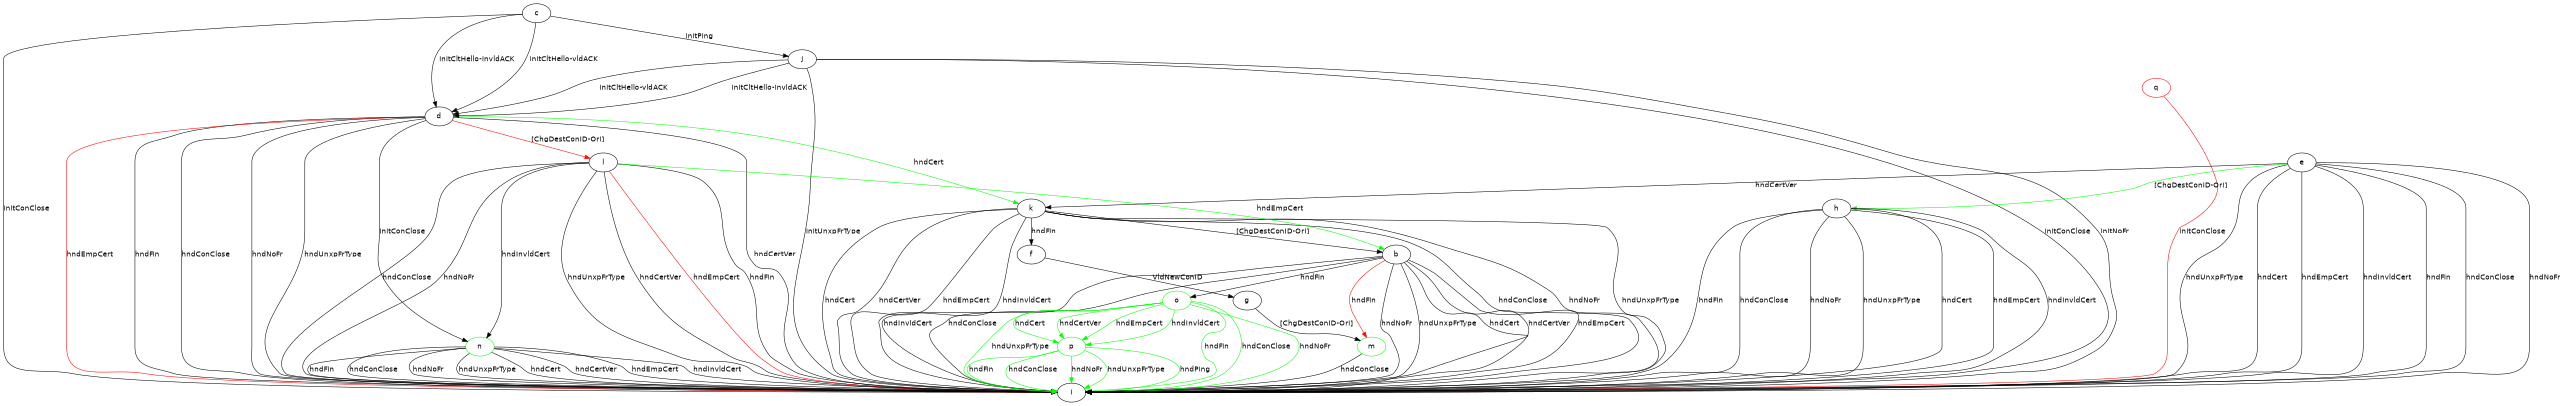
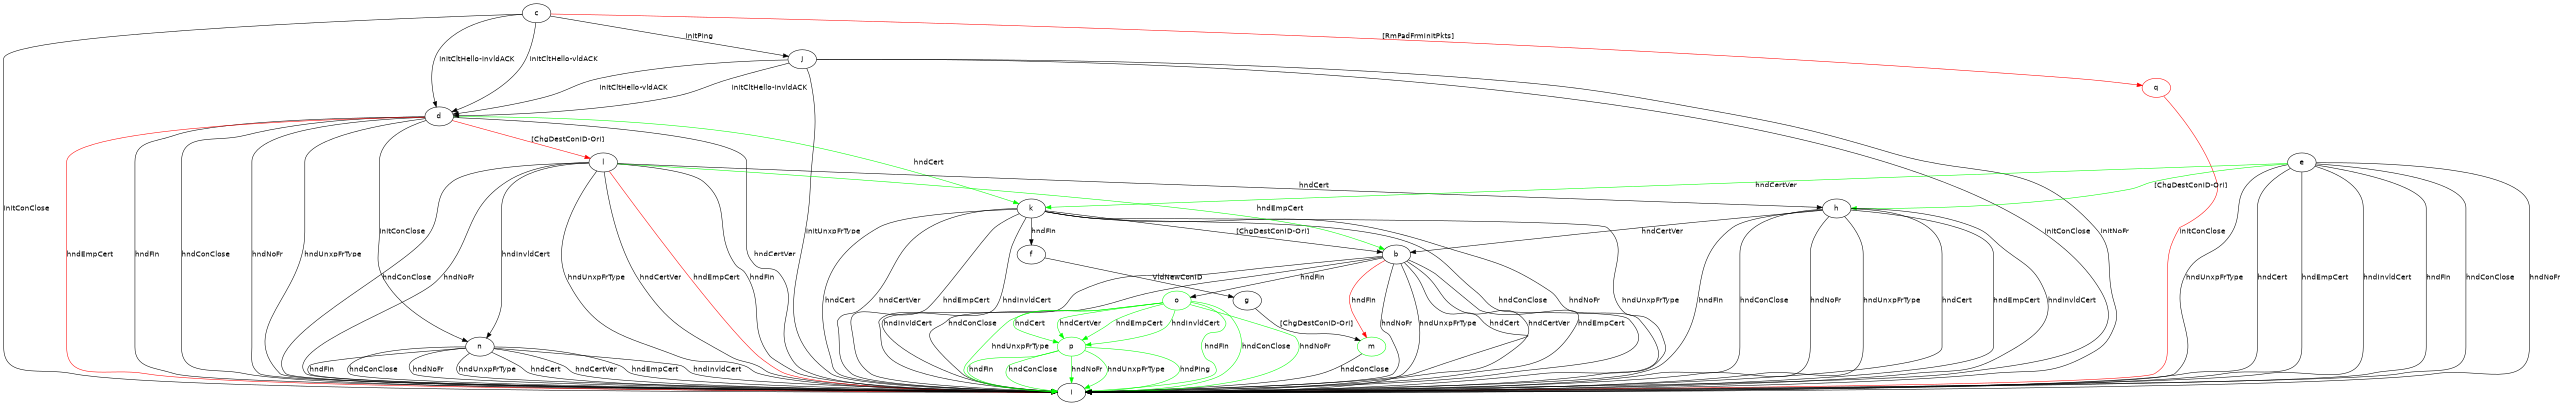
edge "c" -> "q": added, label "[RmPadFrmInitPkts]"
edge "e" -> "k": color black -> green
edge "l" -> "h": added, label "hndCert"
edge "h" -> "b": added, label "hndCertVer"
node "n": color green -> black
